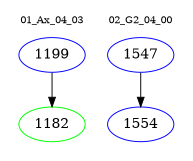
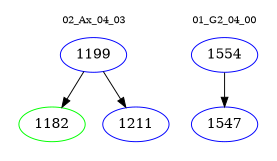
cluster "01_Ax_04_03": label "01_Ax_04_03" -> "02_Ax_04_03"
cluster "02_G2_04_00": label "02_G2_04_00" -> "01_G2_04_00"
edge "1547" -> "1554": reversed
node "1211": added
